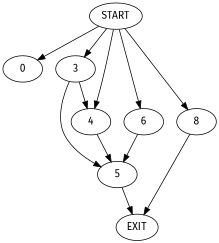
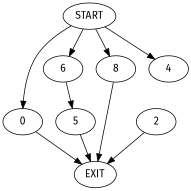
node "3": removed
node "2": added
edge "4" -> "5": removed
edge "0" -> "EXIT": added
